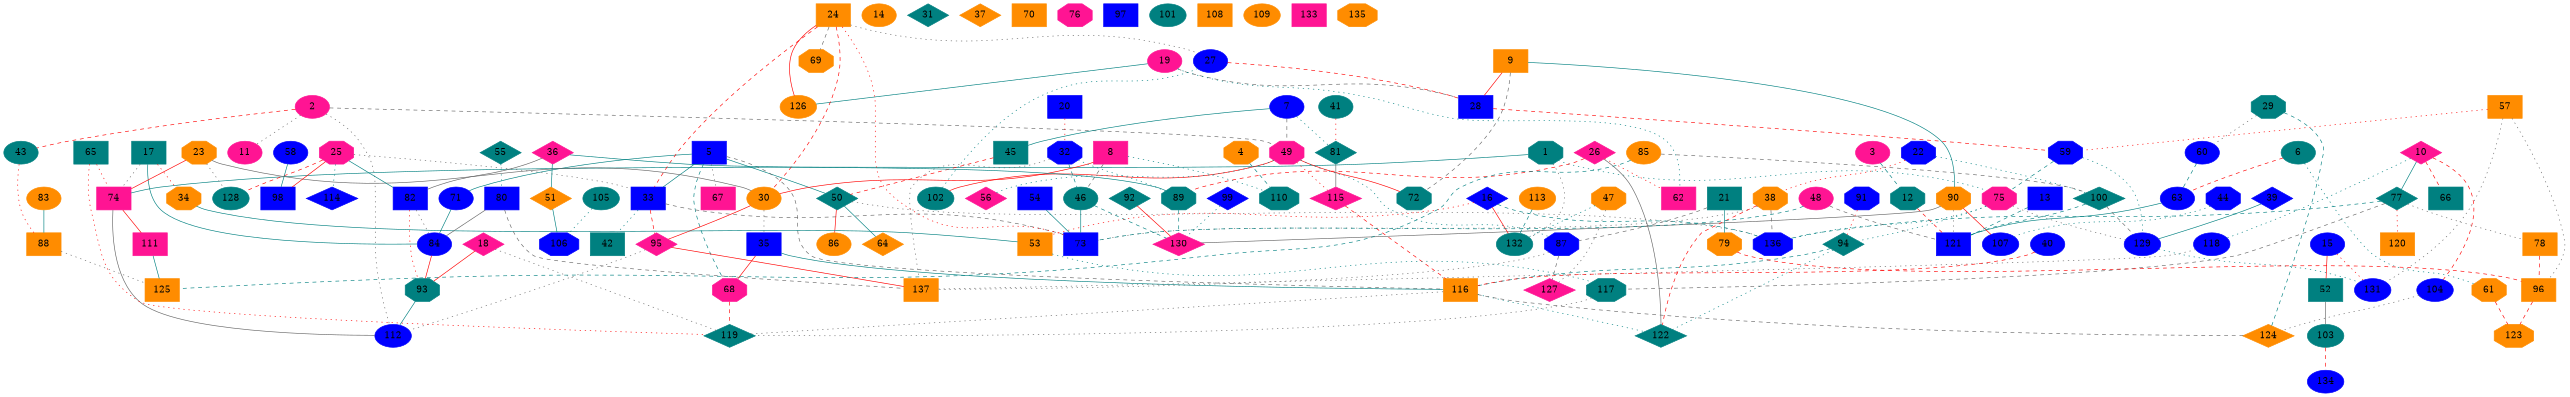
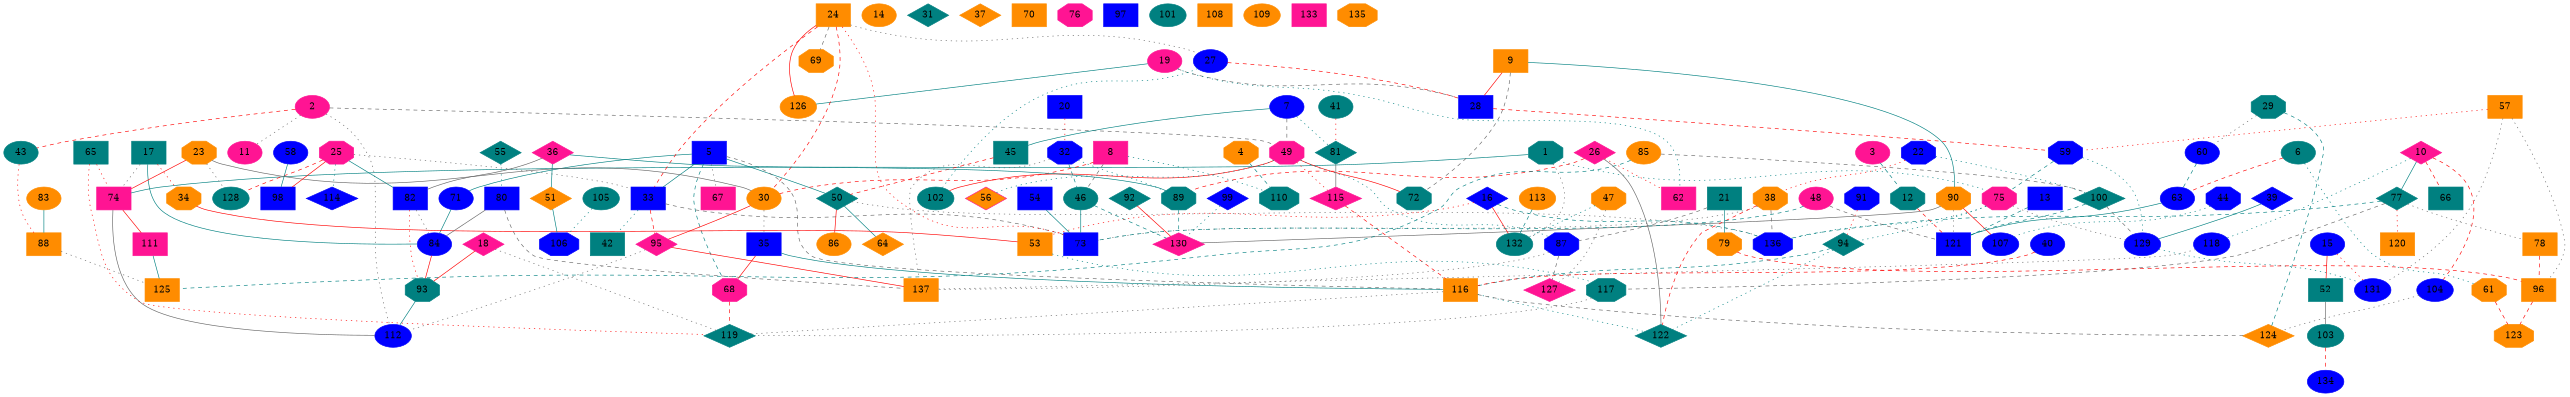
edge "8" -- "30": style solid -> dashed
node "56": fillcolor deeppink -> darkorange
edge "34" -- "53": color teal -> red
